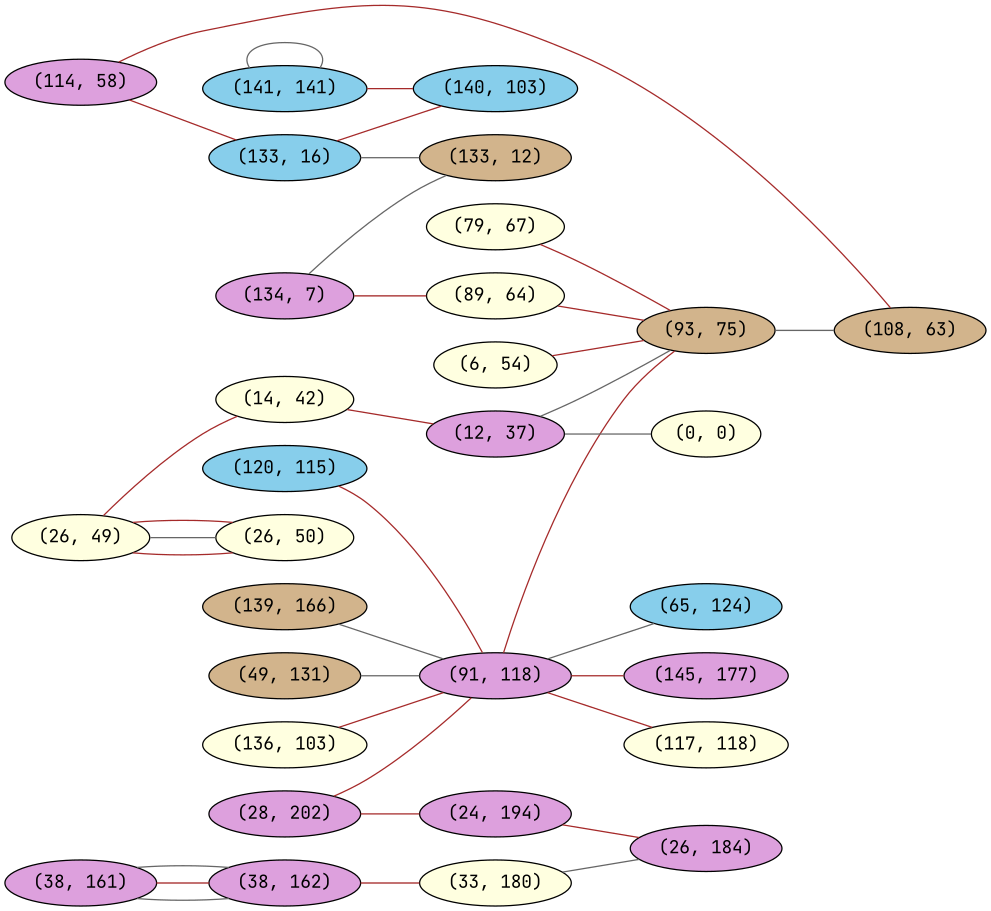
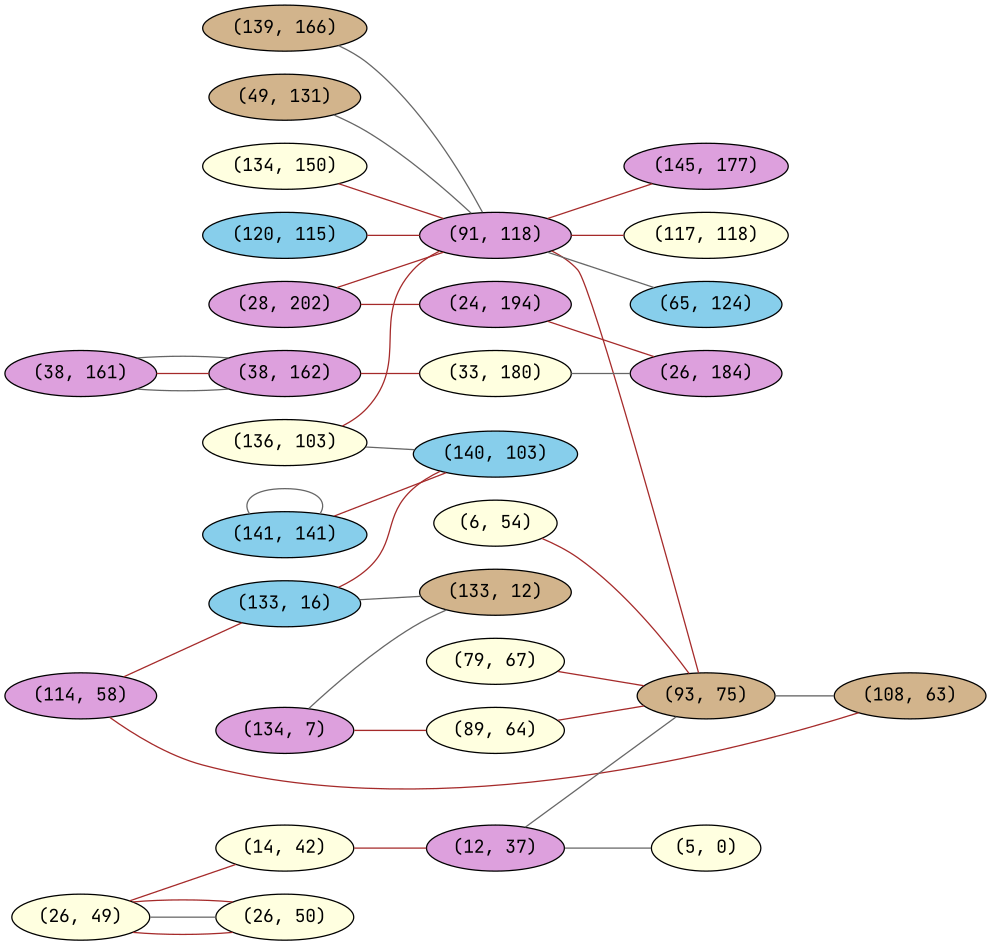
node "(134, 150)": added
node "(0, 0)": label "(0, 0)" -> "(5, 0)"
edge "(136, 103)" -- "(140, 103)": added
